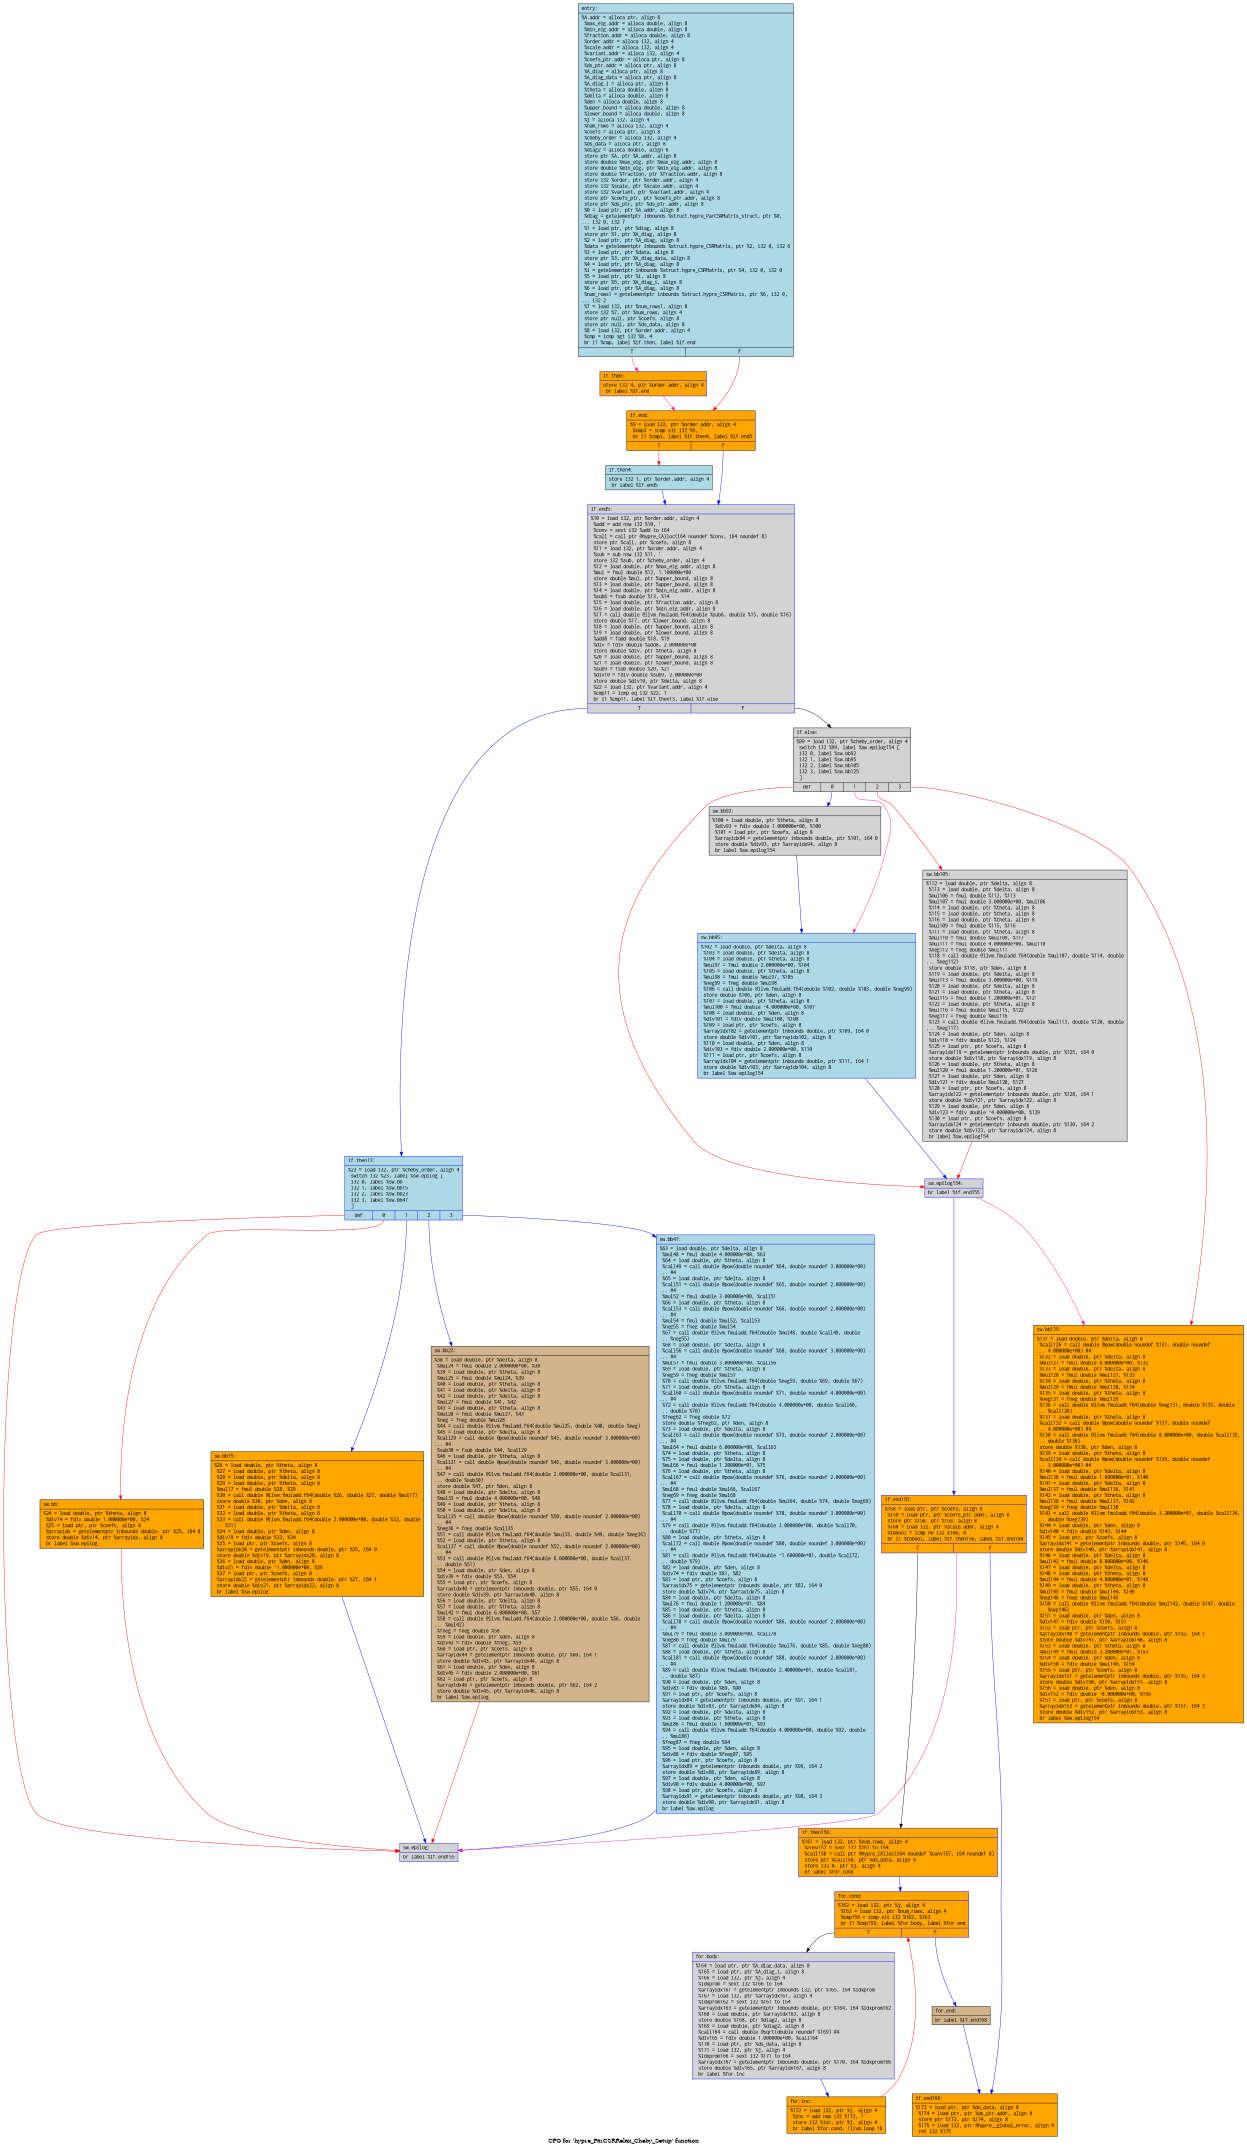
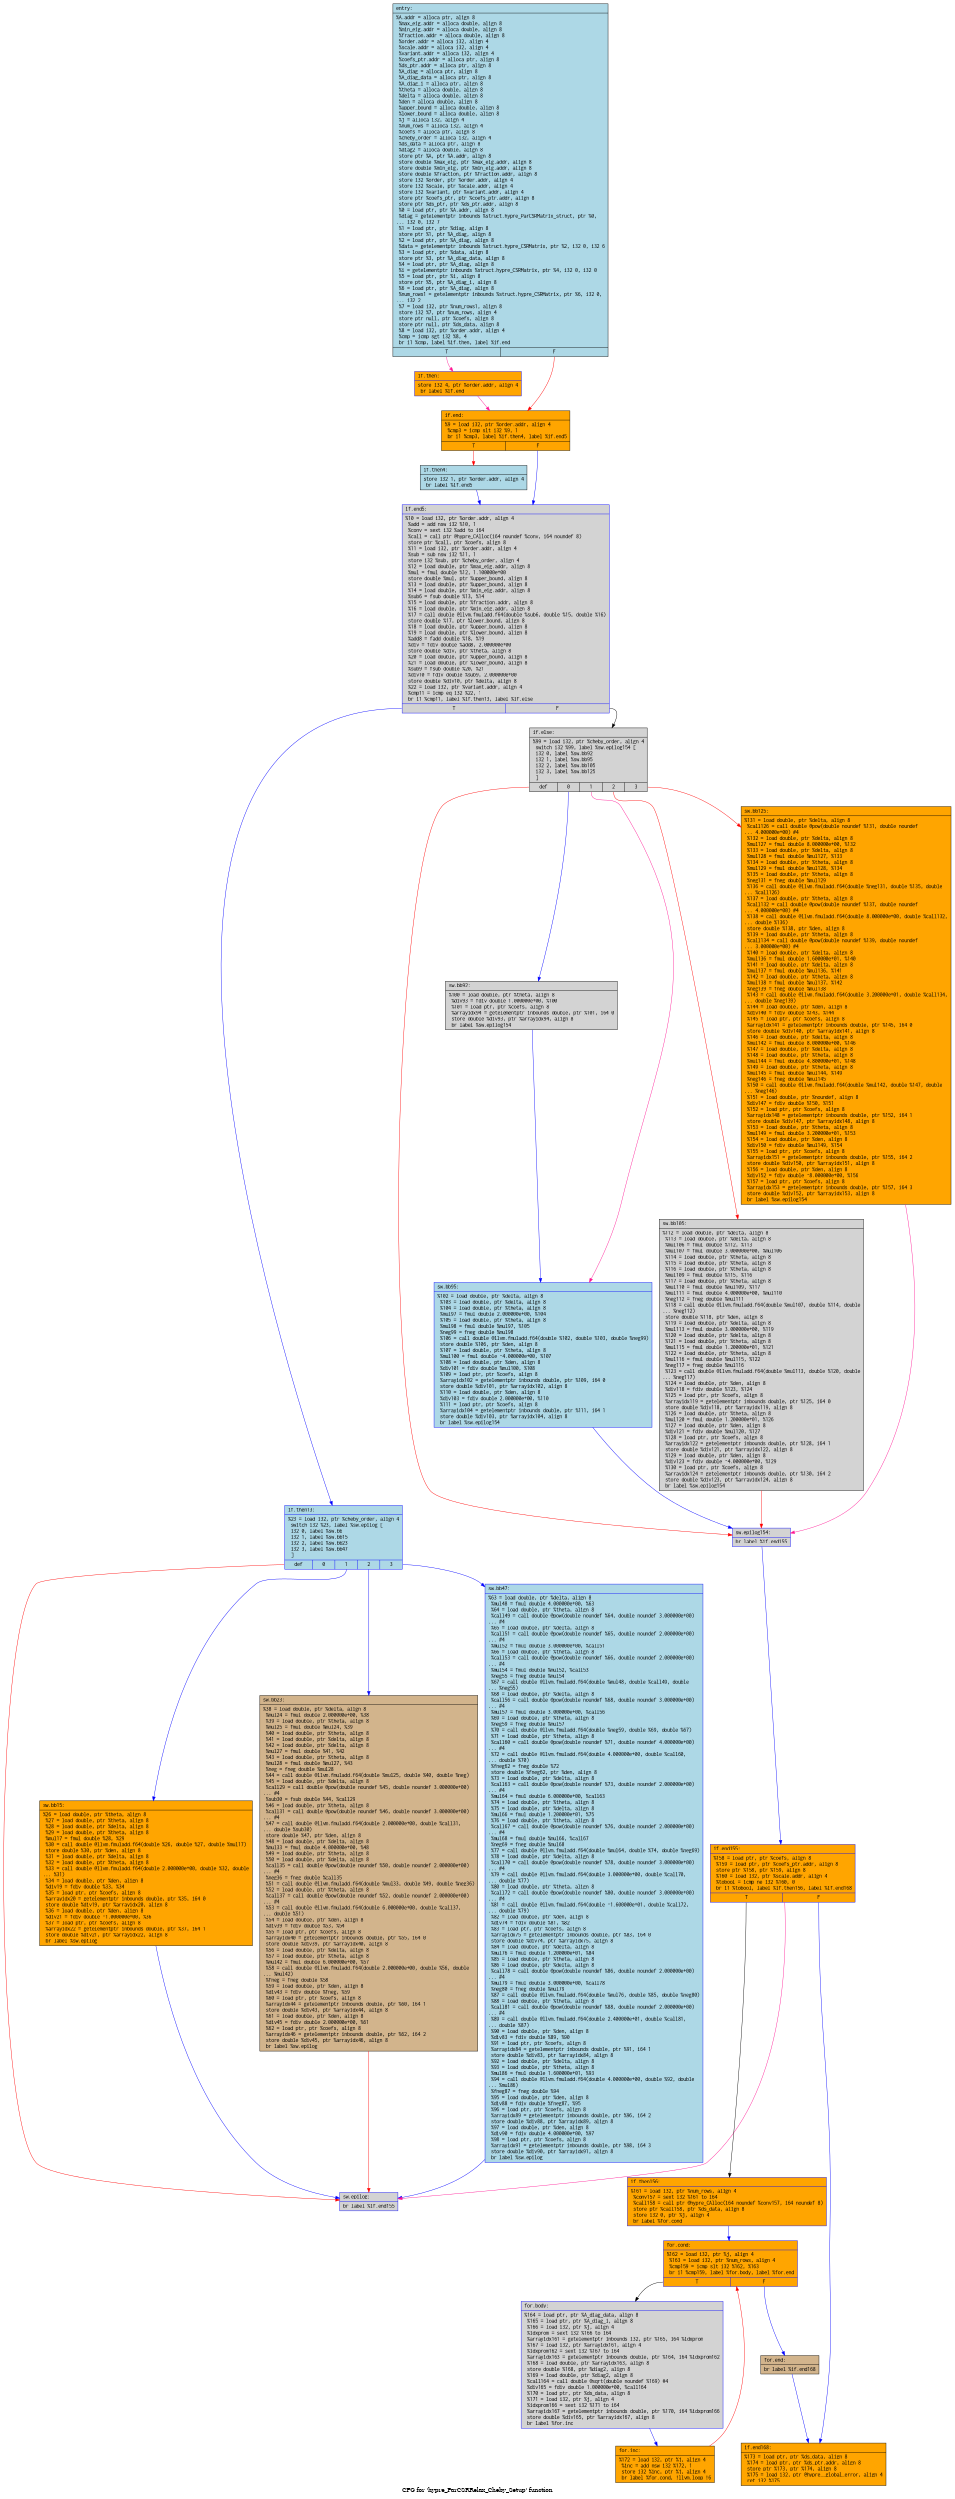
edge "sw.epilog154:" -> "sw.bb125:": reversed
node "sw.bb:": removed
node "sw.bb125:": text "%151 = load double, ptr %den, align 8" -> "%151 = load double, ptr %noundef, align 8"
